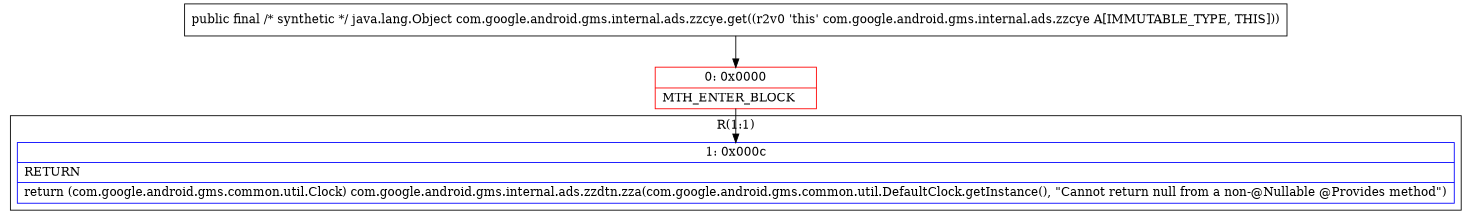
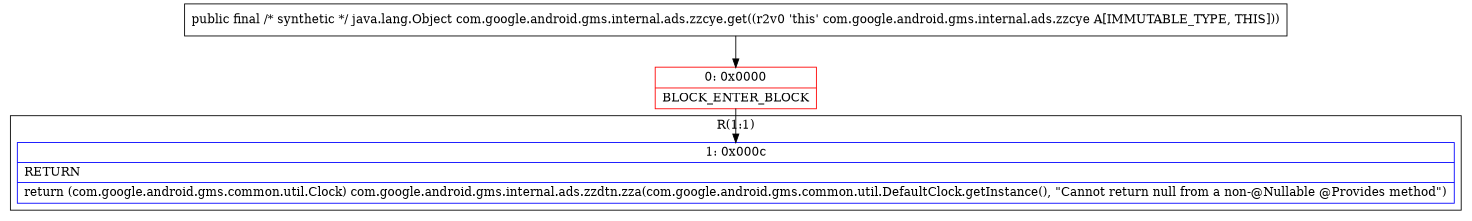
node "0: 0x0000": text "MTH_ENTER_BLOCK" -> "BLOCK_ENTER_BLOCK"
